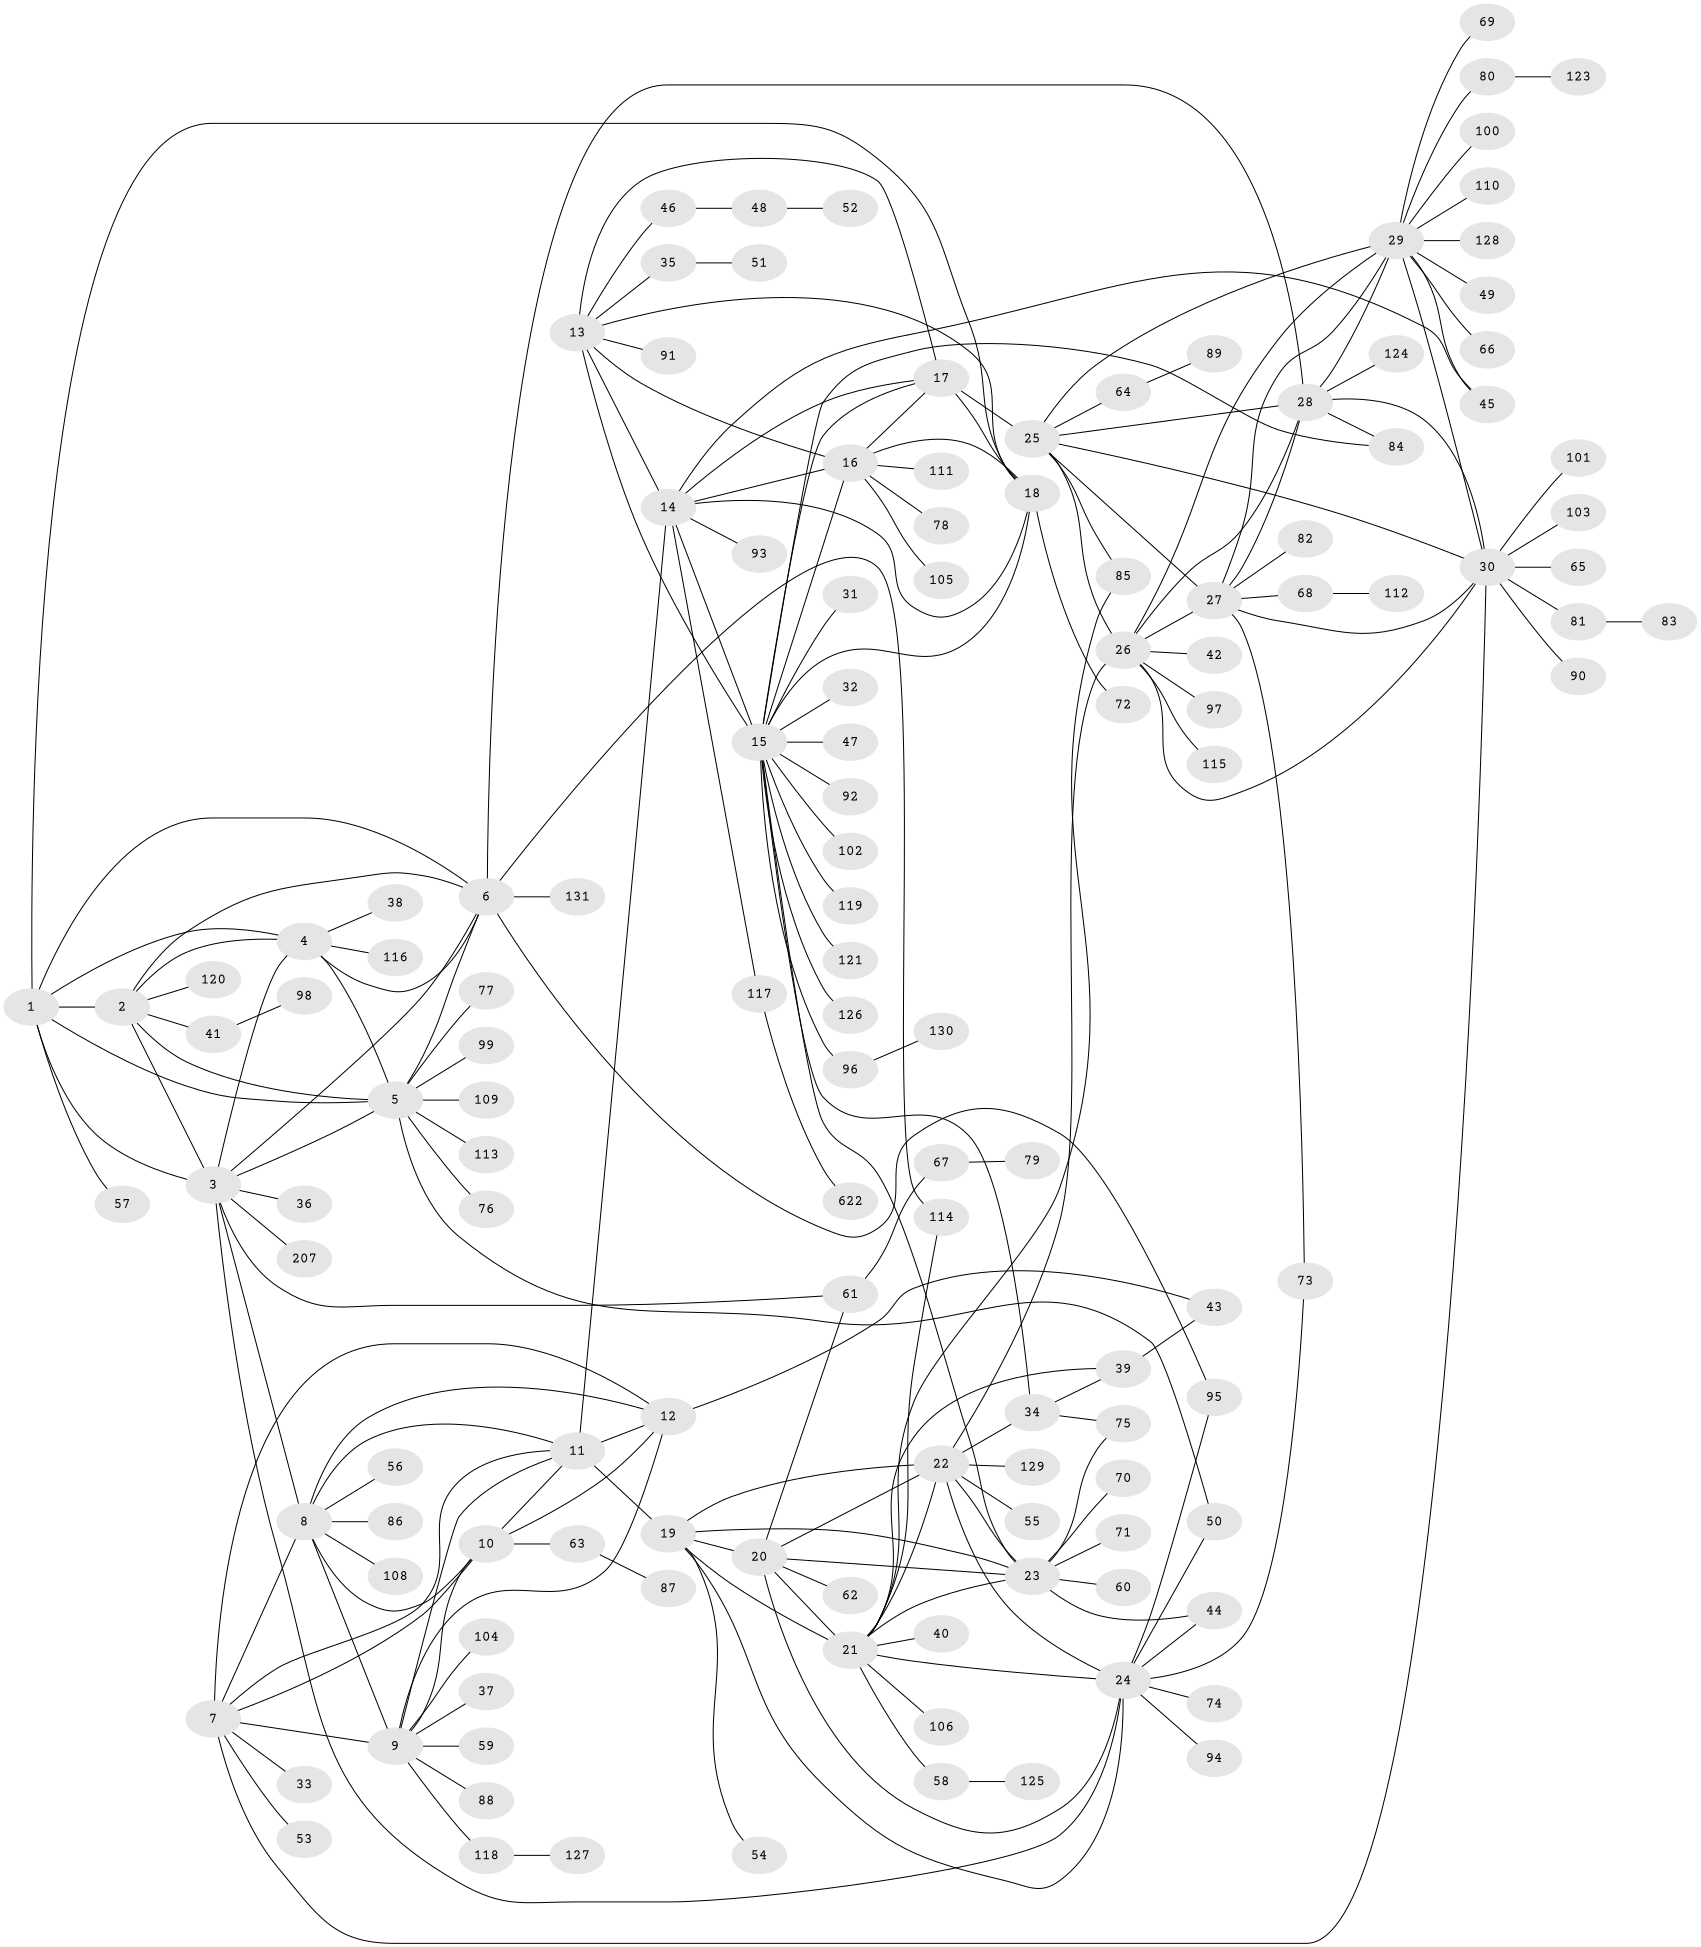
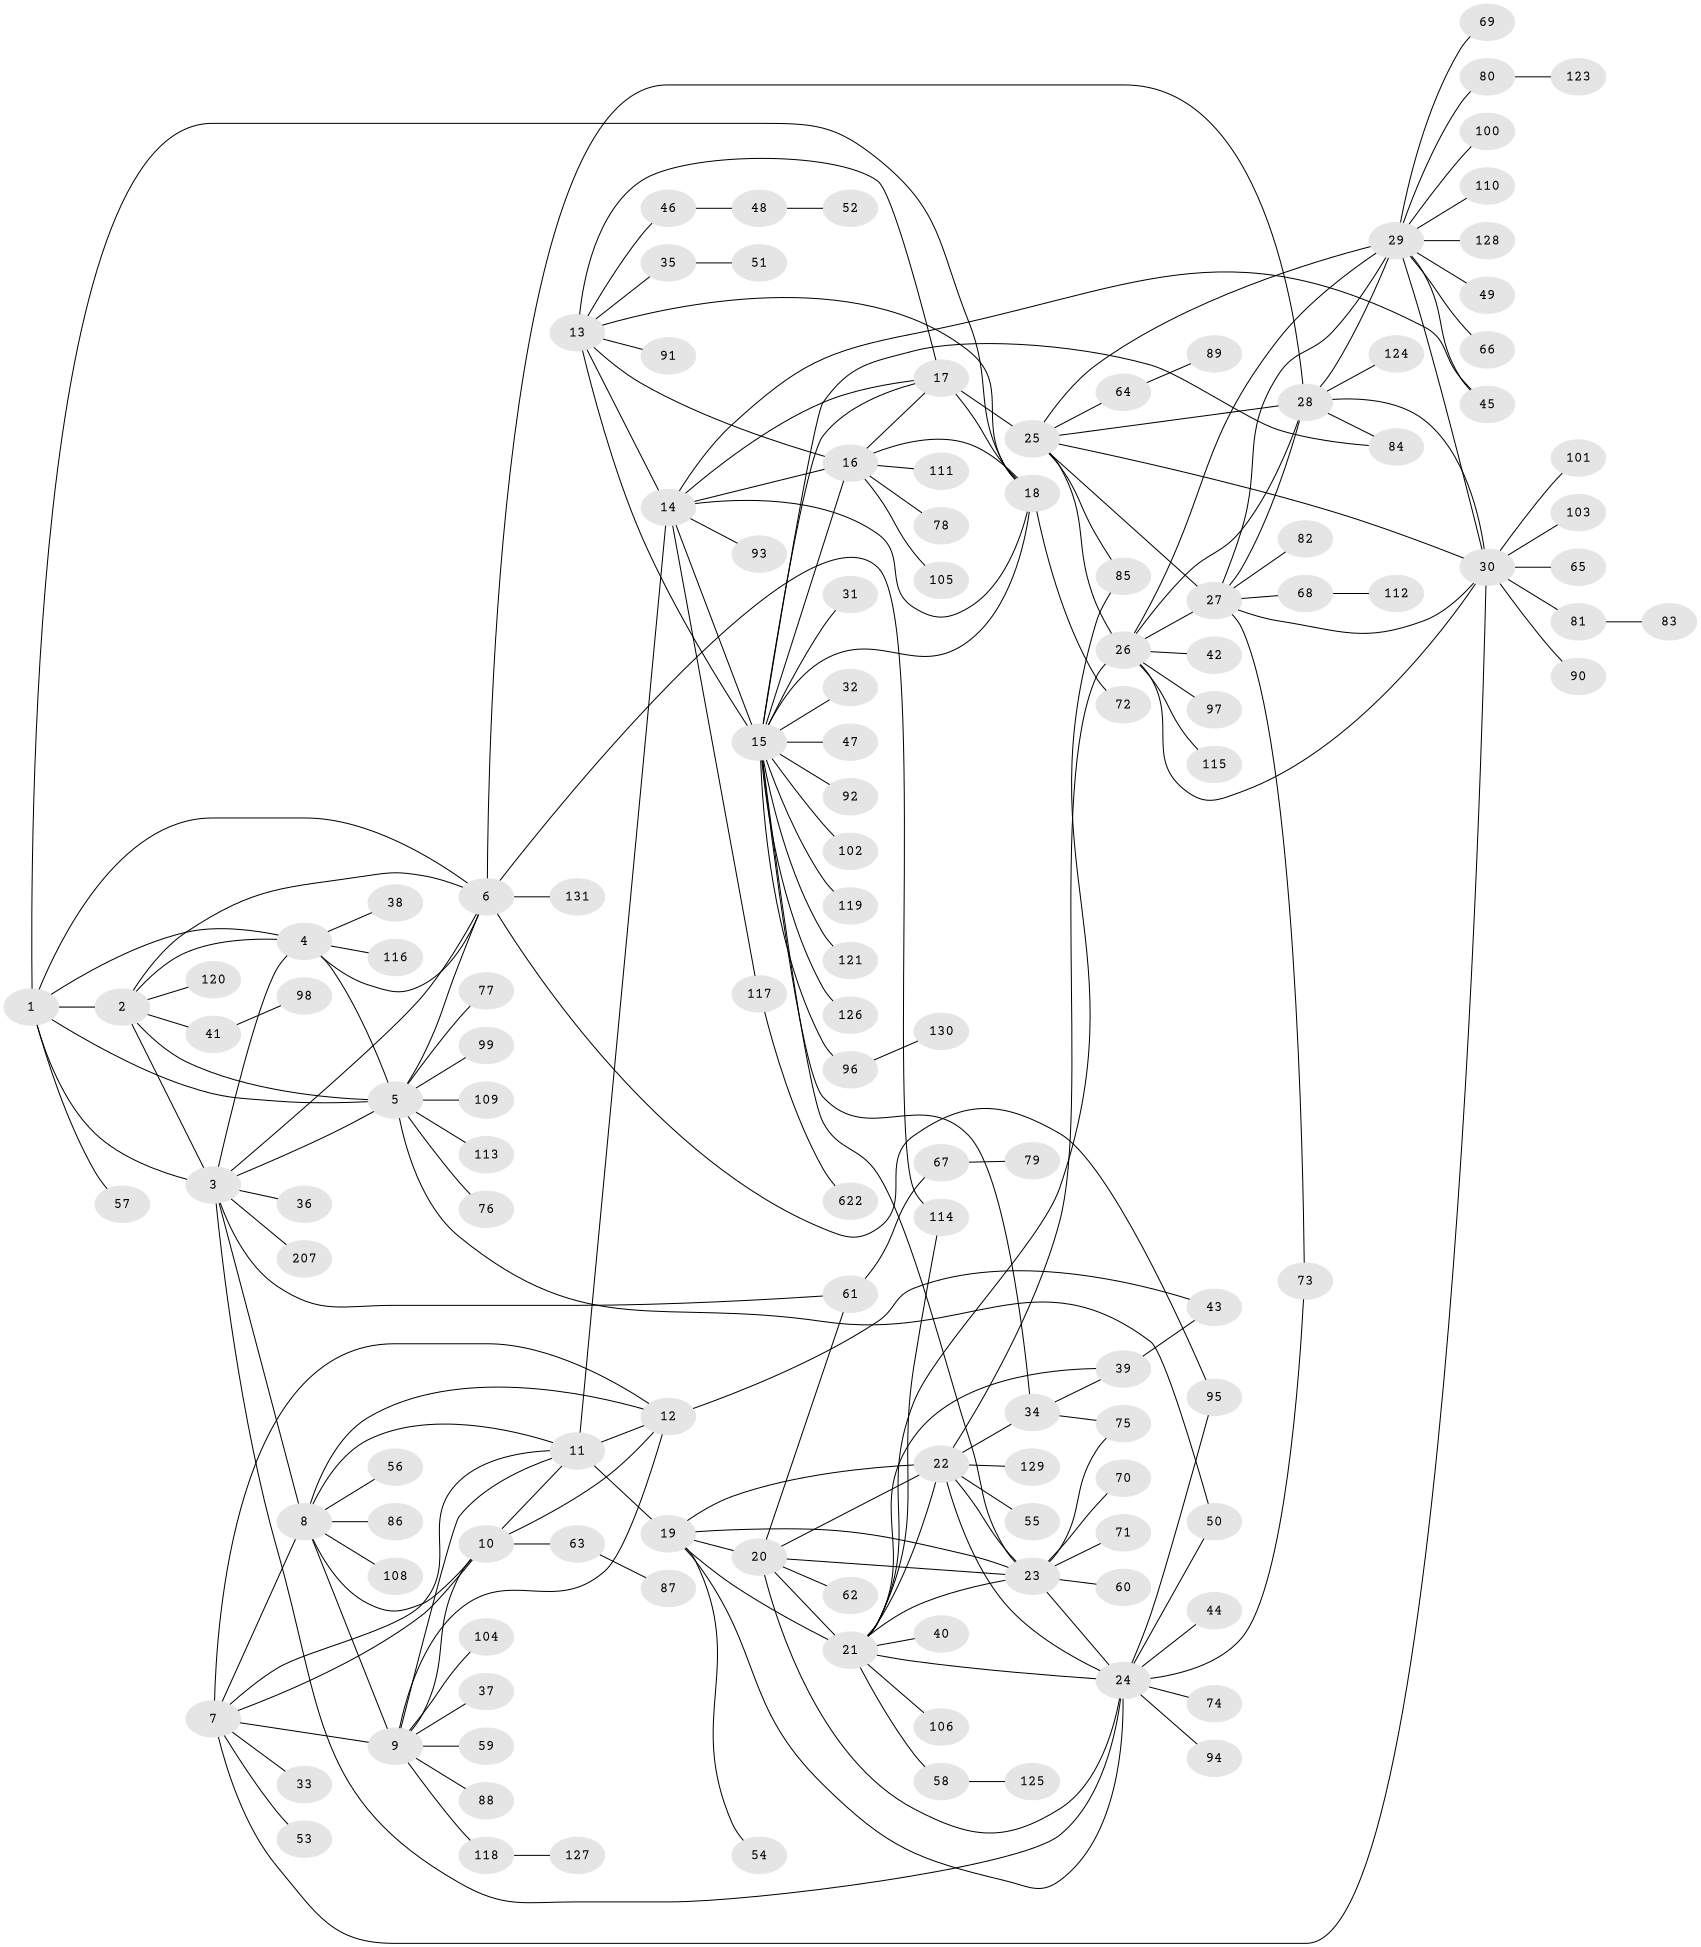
edge "23" -- "44": now "23" -- "24"
